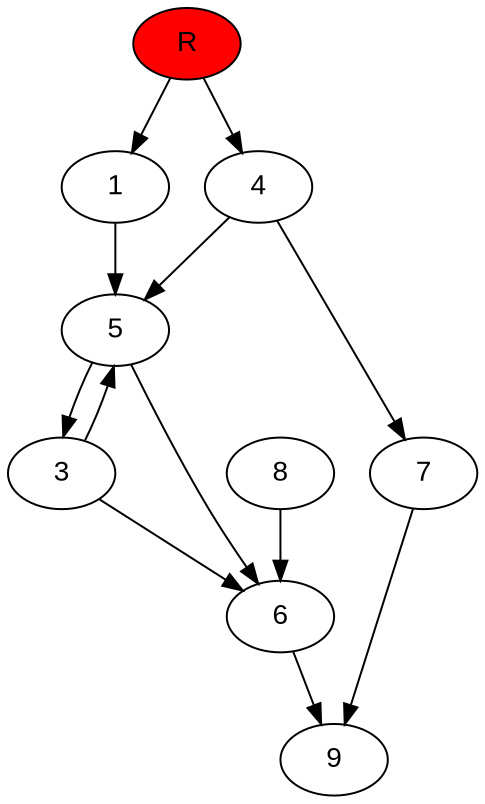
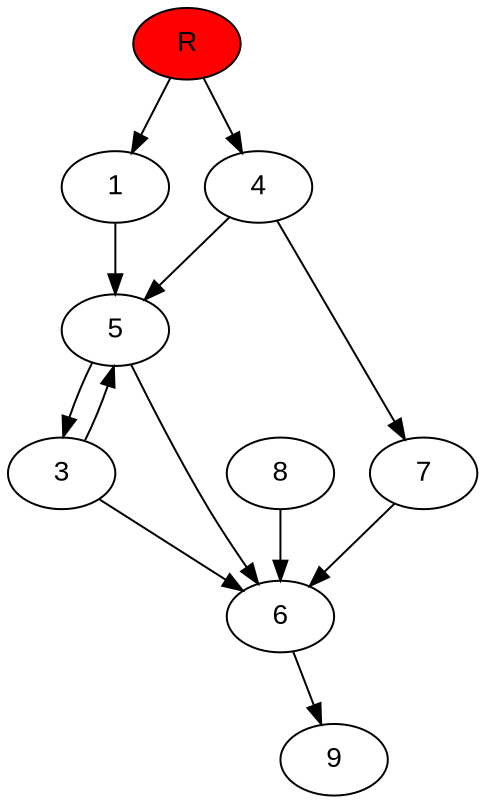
edge "7" -> "9": now "7" -> "6"
